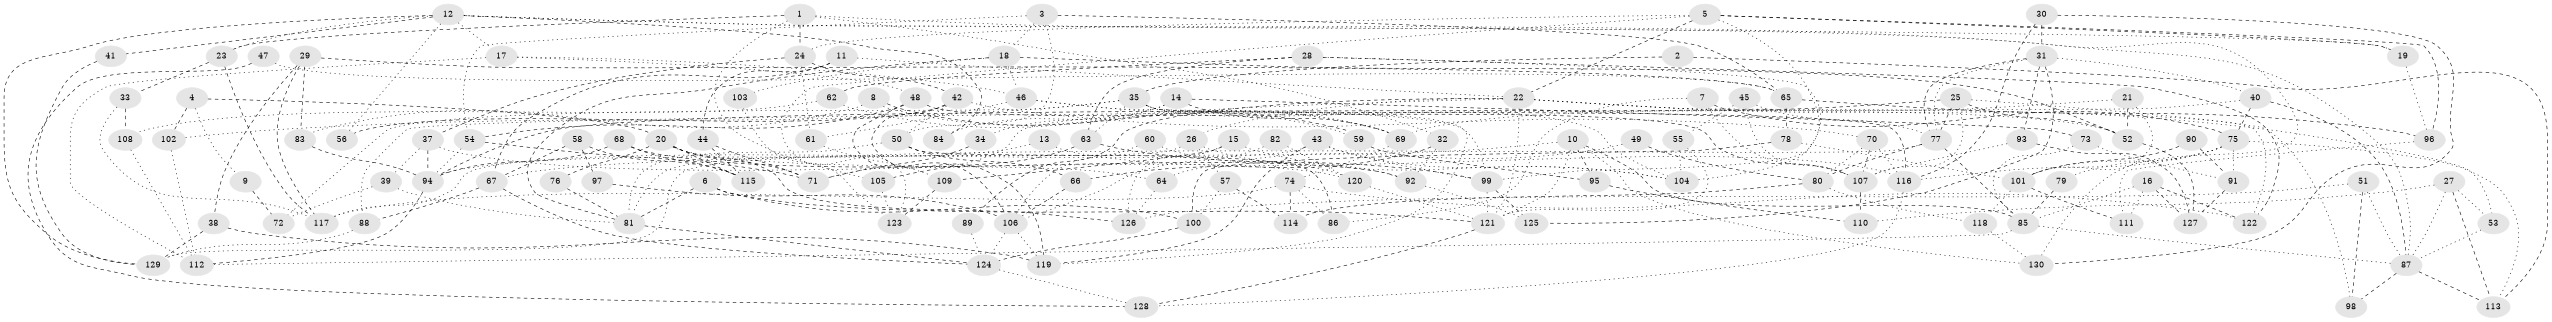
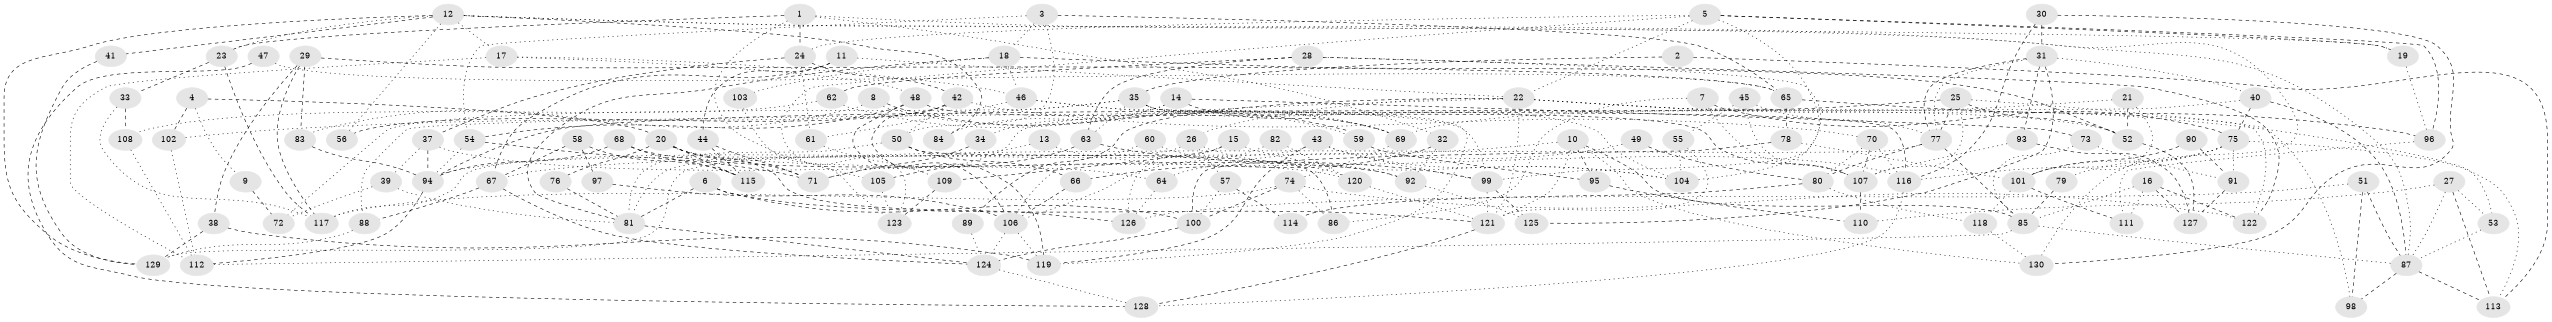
edge "5" -- "22": style dashed -> dotted
edge "74" -- "114": now "74" -- "100"
edge "51" -- "87": style dotted -> dashed
